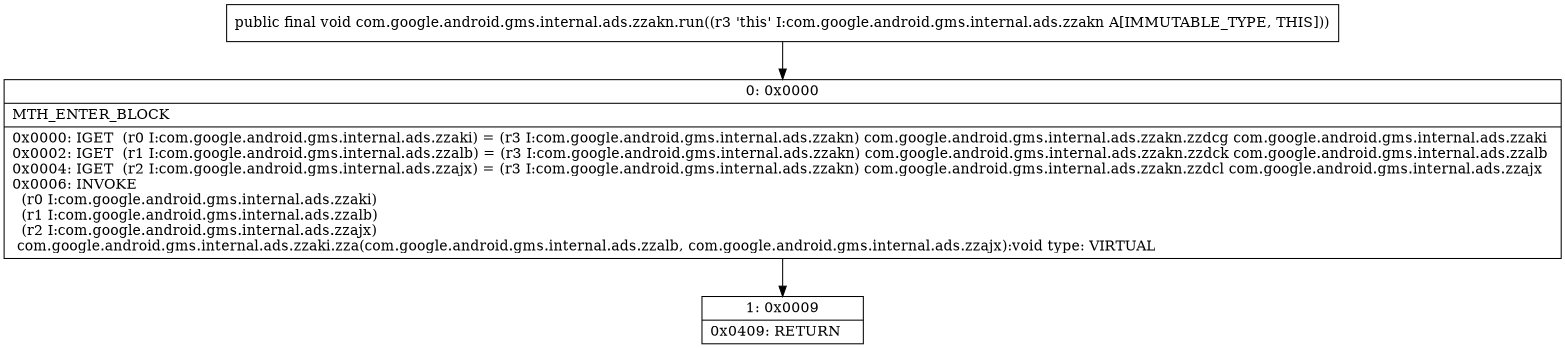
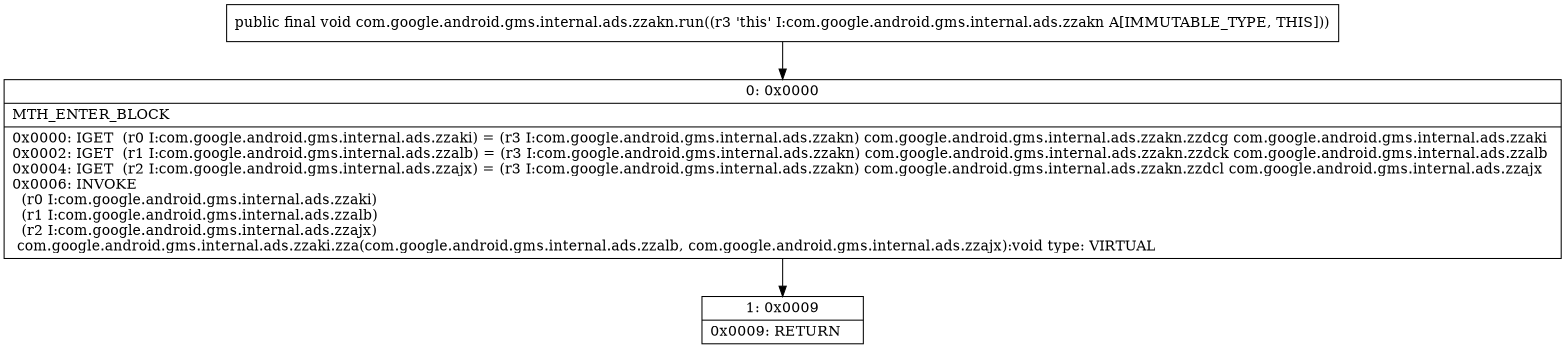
node "1: 0x0009": text "0x0409: RETURN" -> "0x0009: RETURN"
